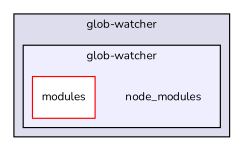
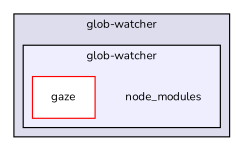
node "modules": label "modules" -> "gaze"
